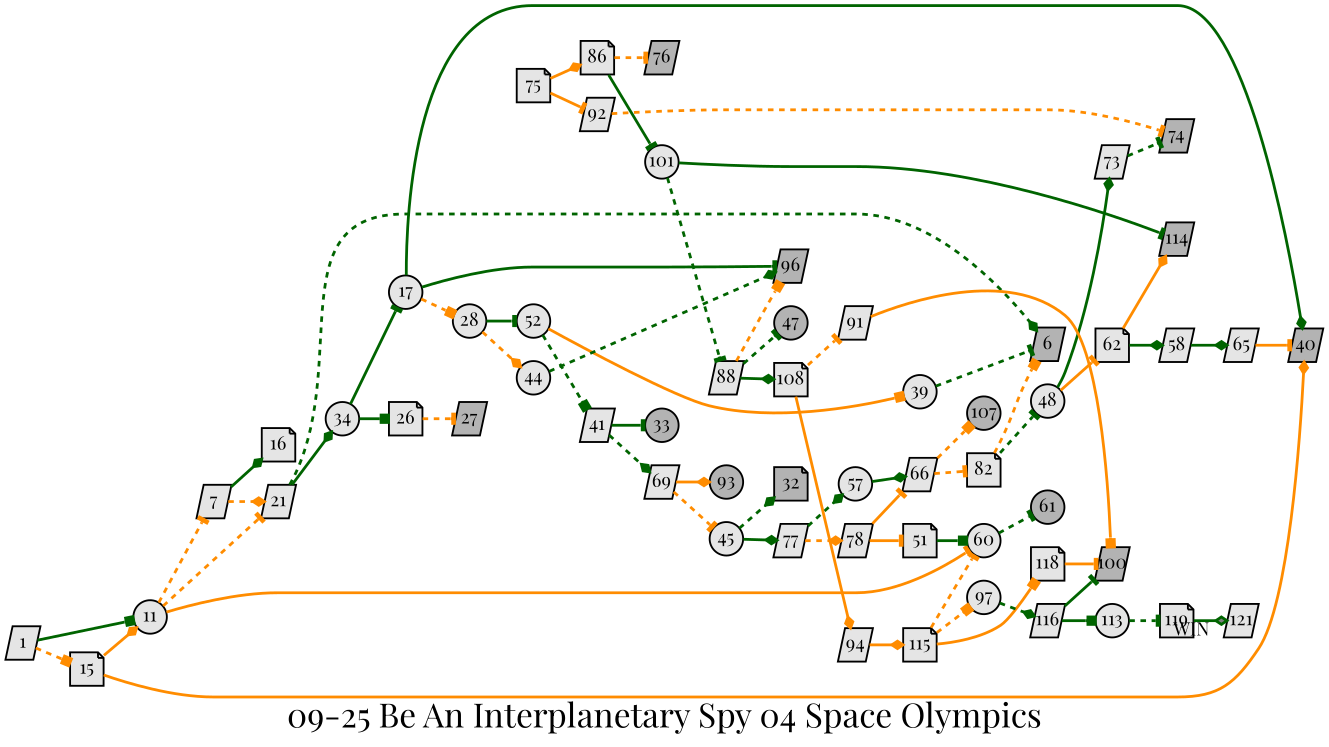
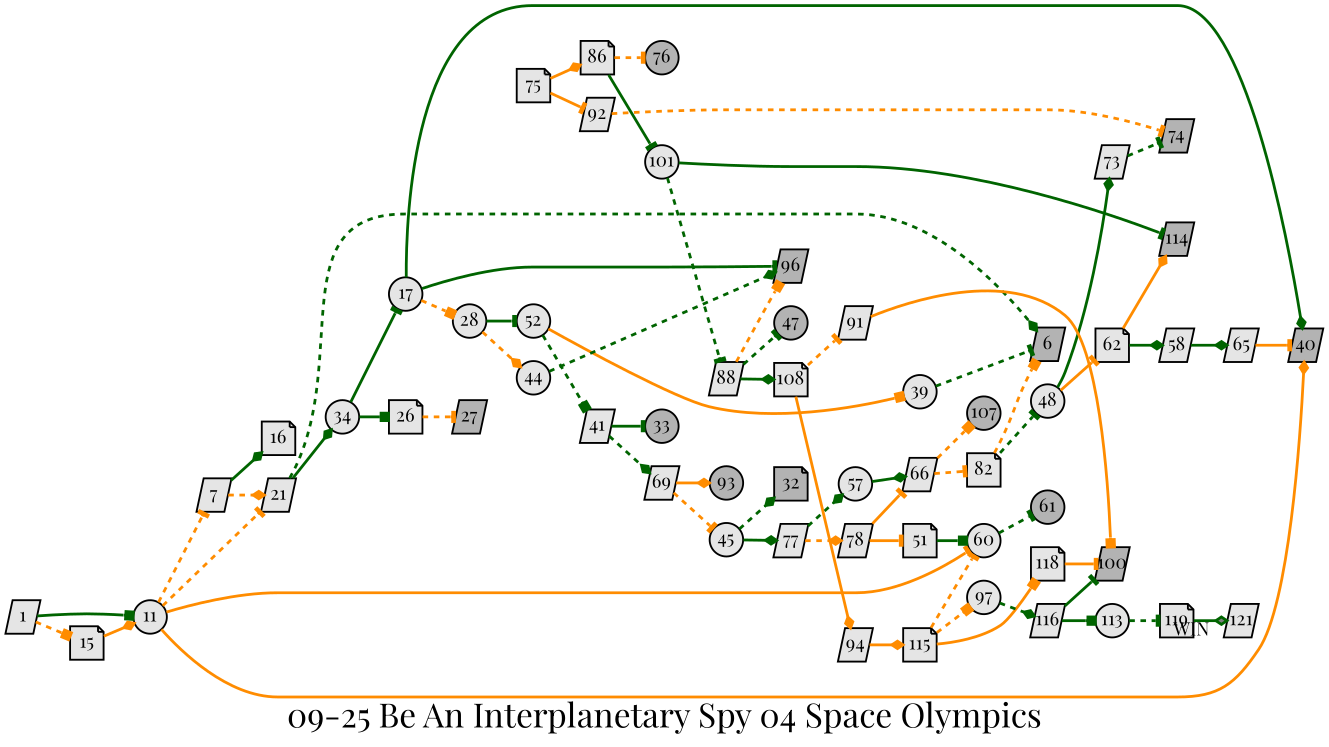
node "76": shape parallelogram -> circle
edge "15" -> "40": now "11" -> "40"
